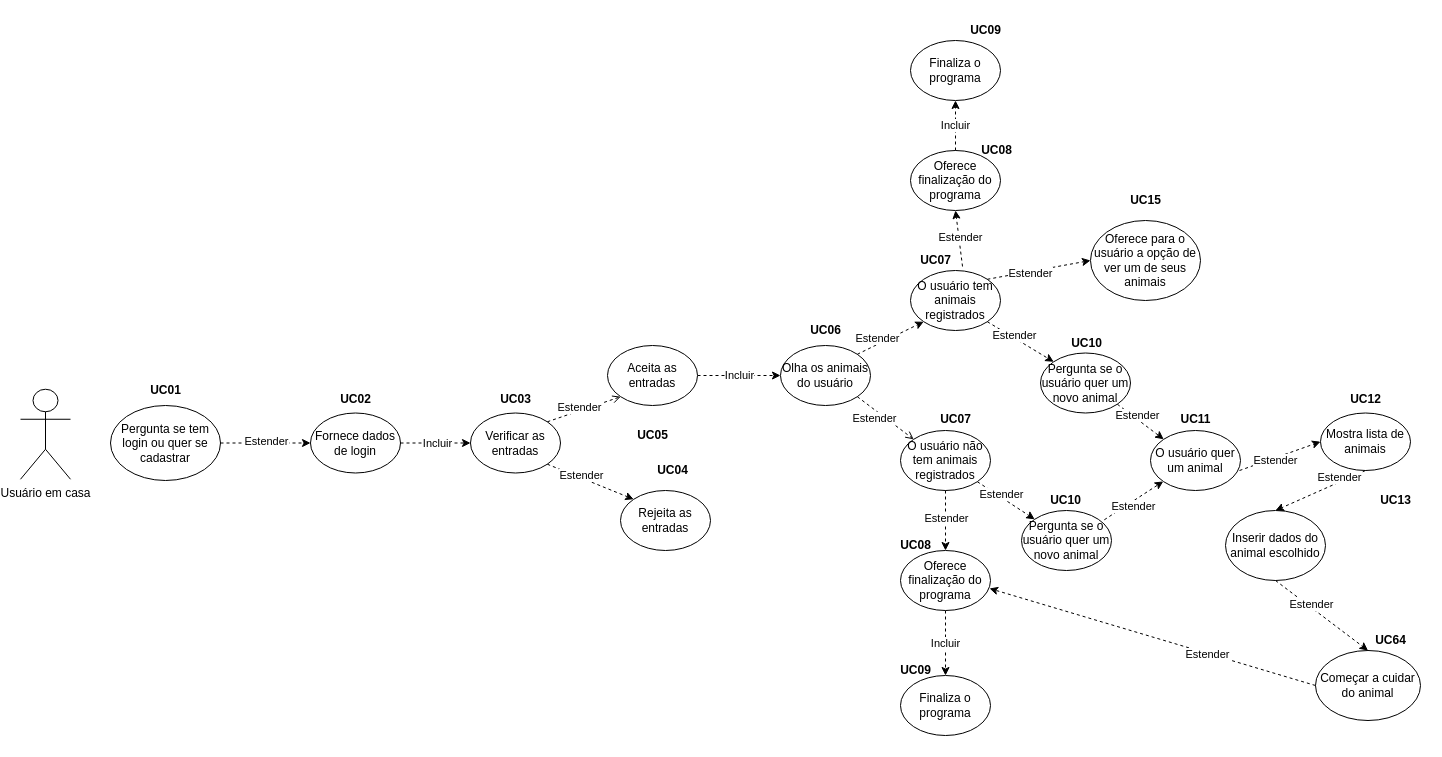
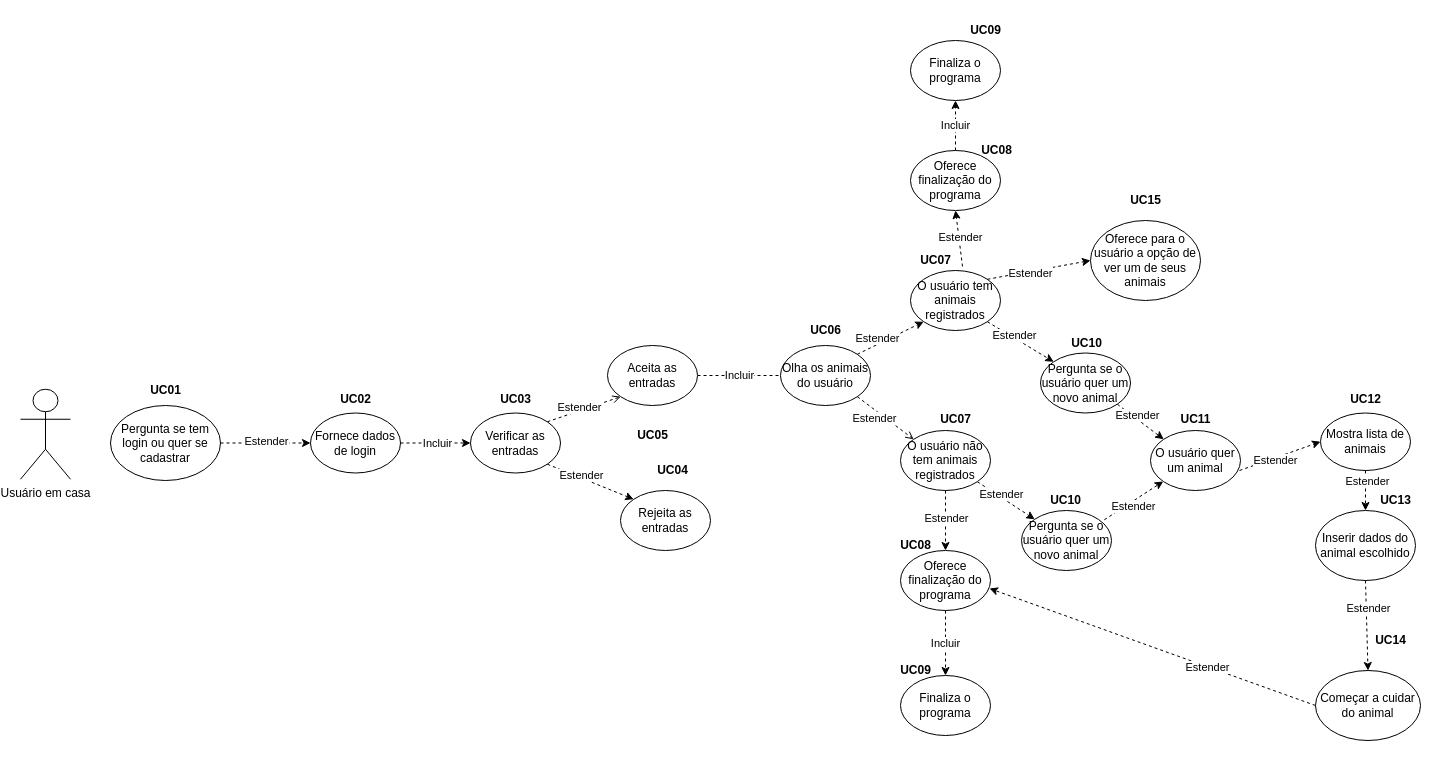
edge "Aceita as entradas" -> "Olha os animais do usuário": arrowhead classic -> none
node "Inserir dados do animal escolhido": moved (1276, 546) -> (1366, 546)
node "UC64": label "UC64" -> "UC14"
node "Começar a cuidar do animal": moved (1368, 686) -> (1368, 706)
